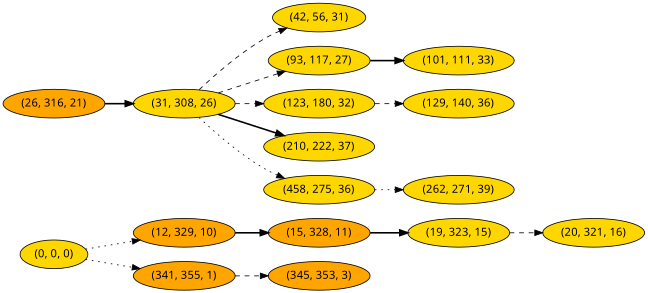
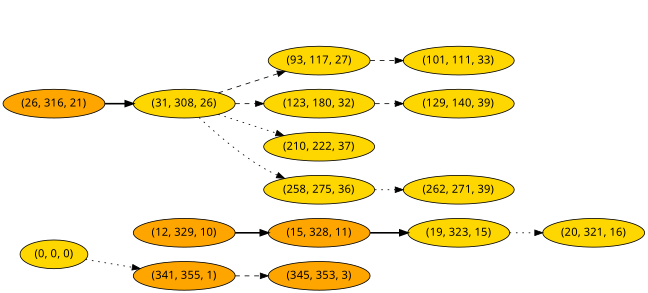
node "(42, 56, 31)": removed
edge "(93, 117, 27)" -> "(101, 111, 33)": style bold -> dashed
node "(129, 140, 36)": label "(129, 140, 36)" -> "(129, 140, 39)"
edge "(31, 308, 26)" -> "(210, 222, 37)": style bold -> dotted
node "(458, 275, 36)": label "(458, 275, 36)" -> "(258, 275, 36)"
edge "(19, 323, 15)" -> "(20, 321, 16)": style dashed -> dotted
edge "(0, 0, 0)" -> "(12, 329, 10)": removed
